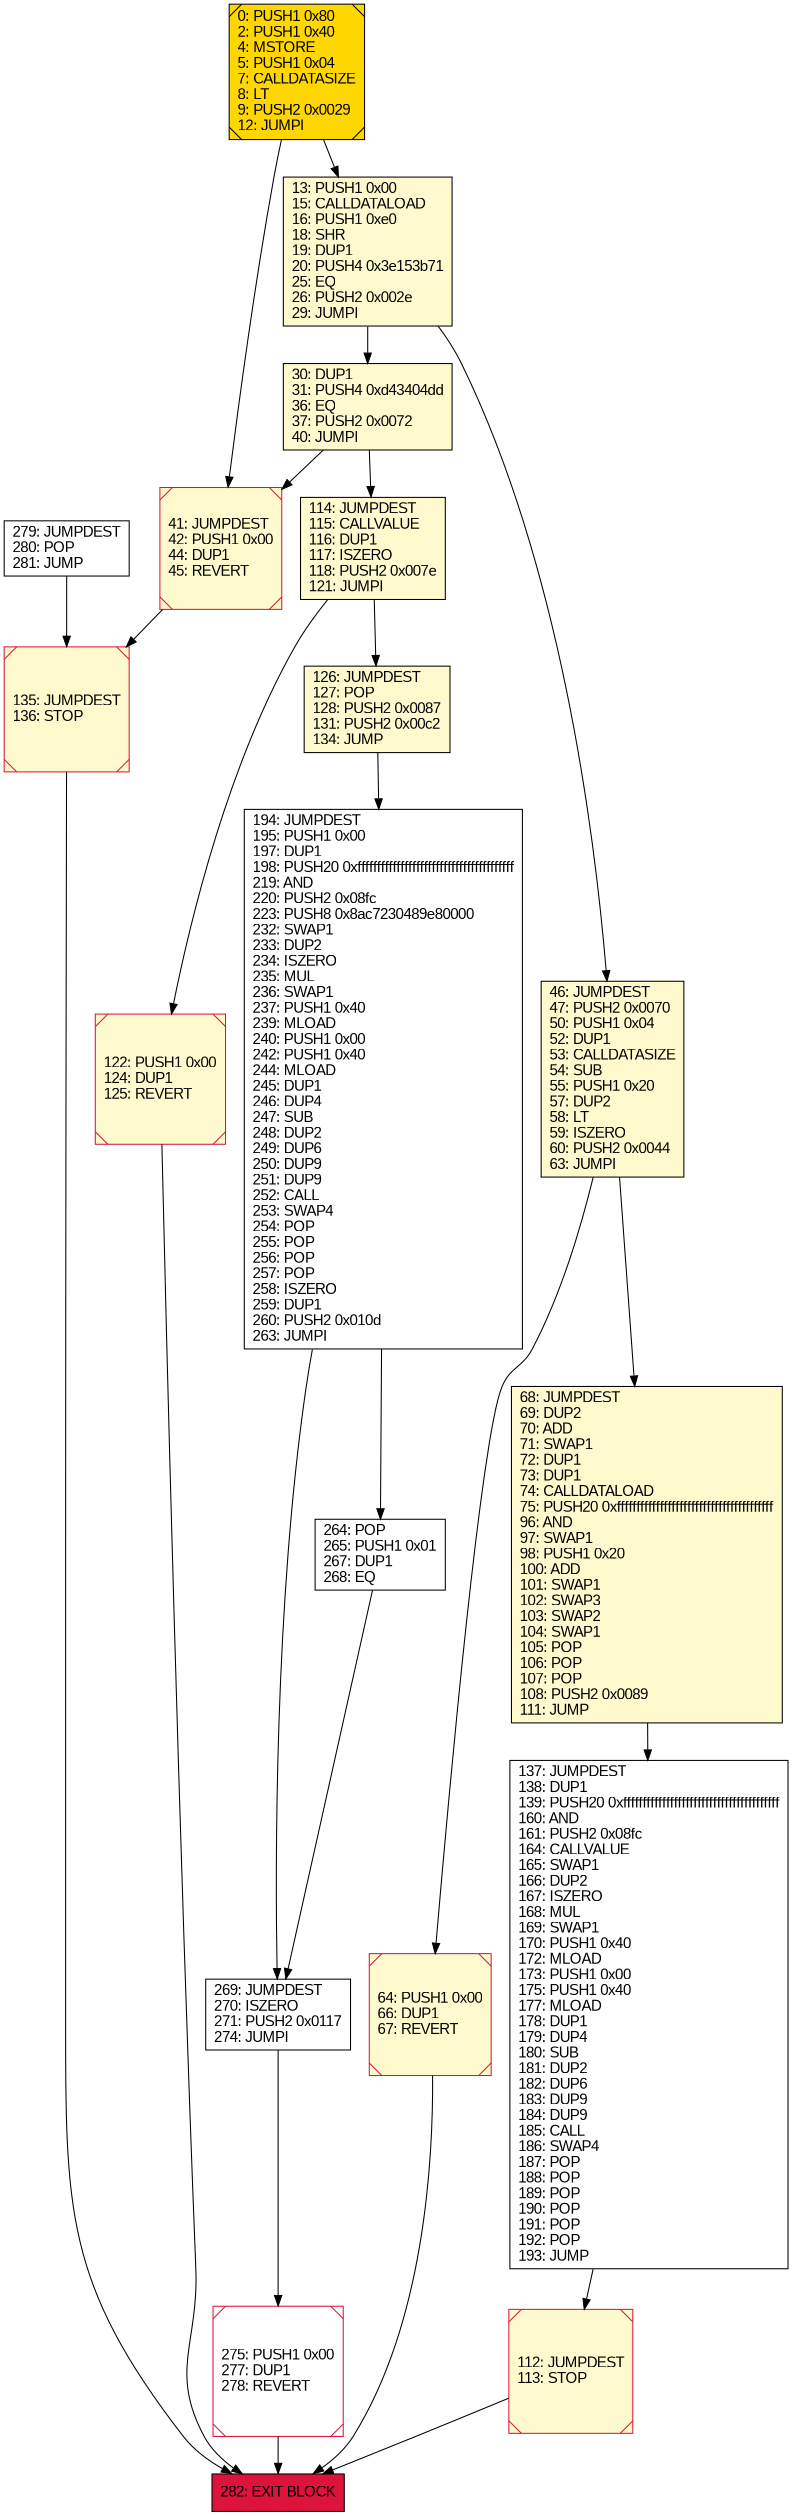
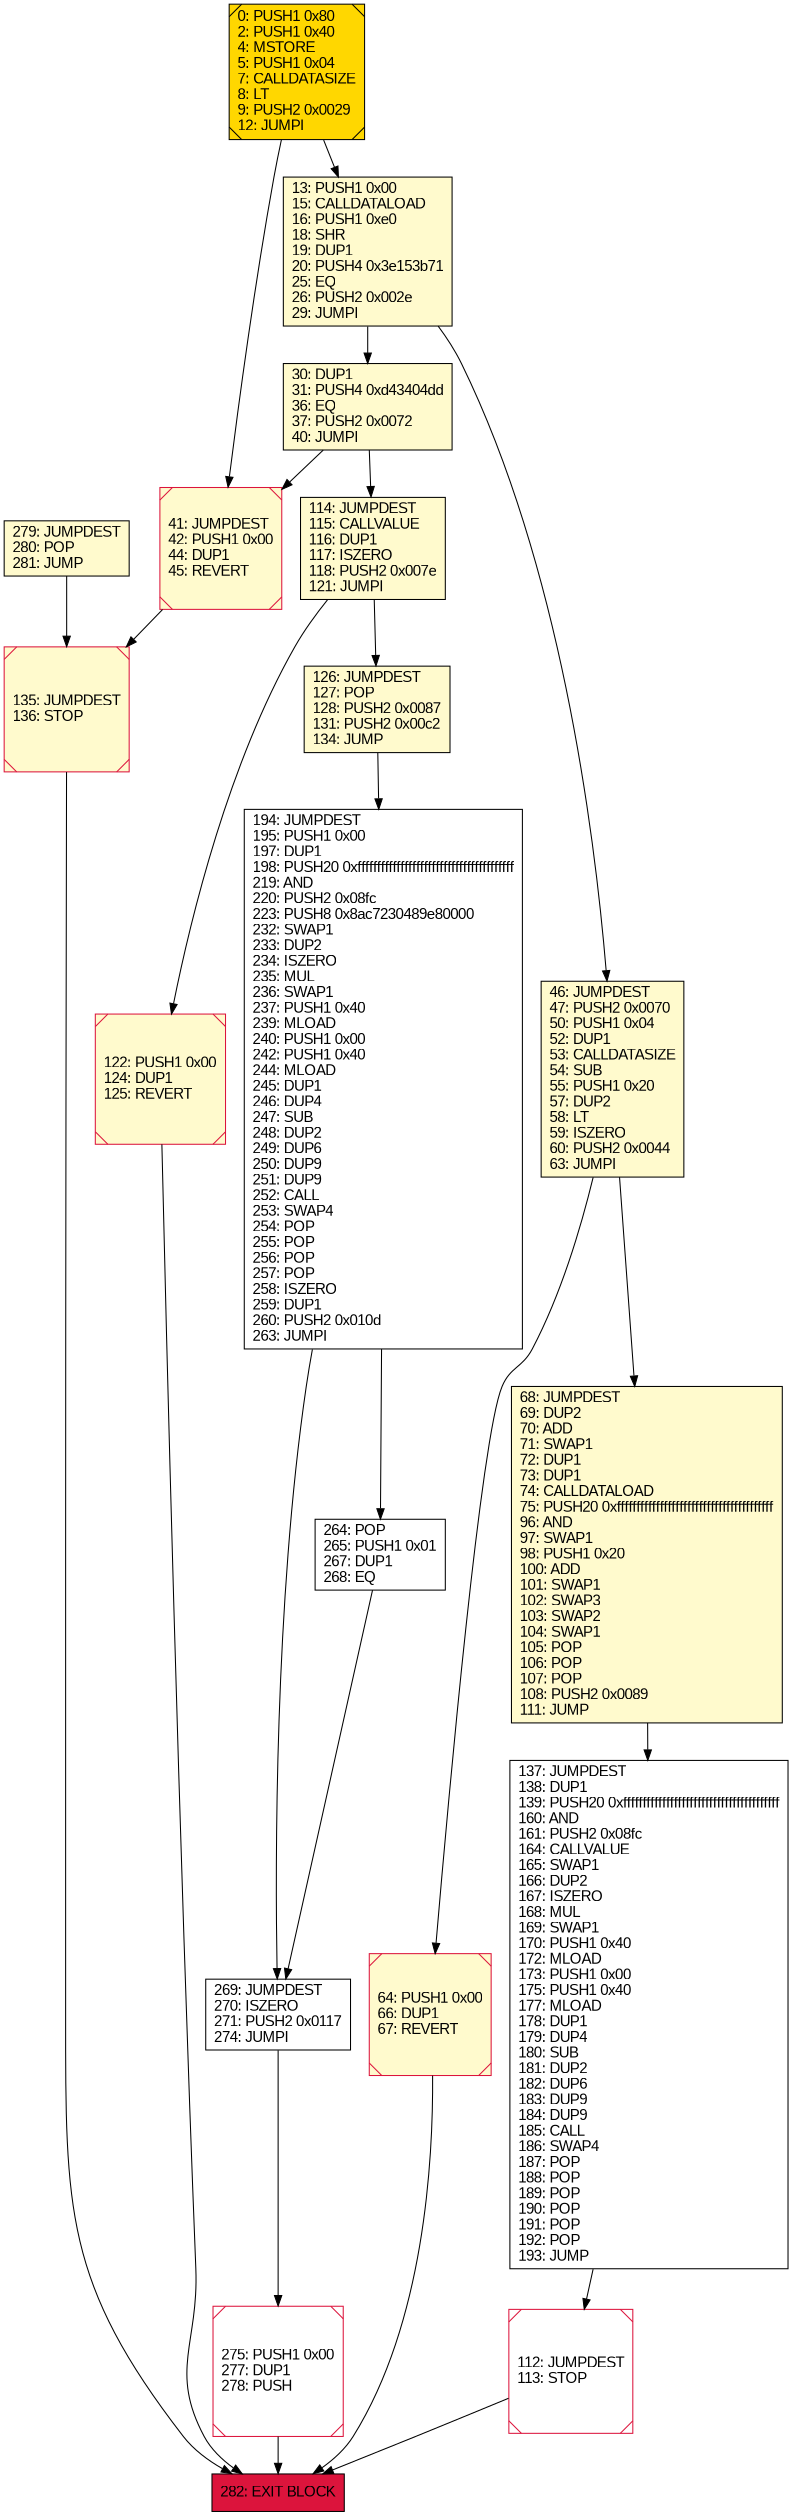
node "279: JUMPDEST 280: POP 281: JUMP": fillcolor white -> lemonchiffon
node "275: PUSH1 0x00 277: DUP1 278: REVERT": label "275: PUSH1 0x00 277: DUP1 278: REVERT" -> "275: PUSH1 0x00 277: DUP1 278: PUSH"
node "112: JUMPDEST 113: STOP": fillcolor lemonchiffon -> white
